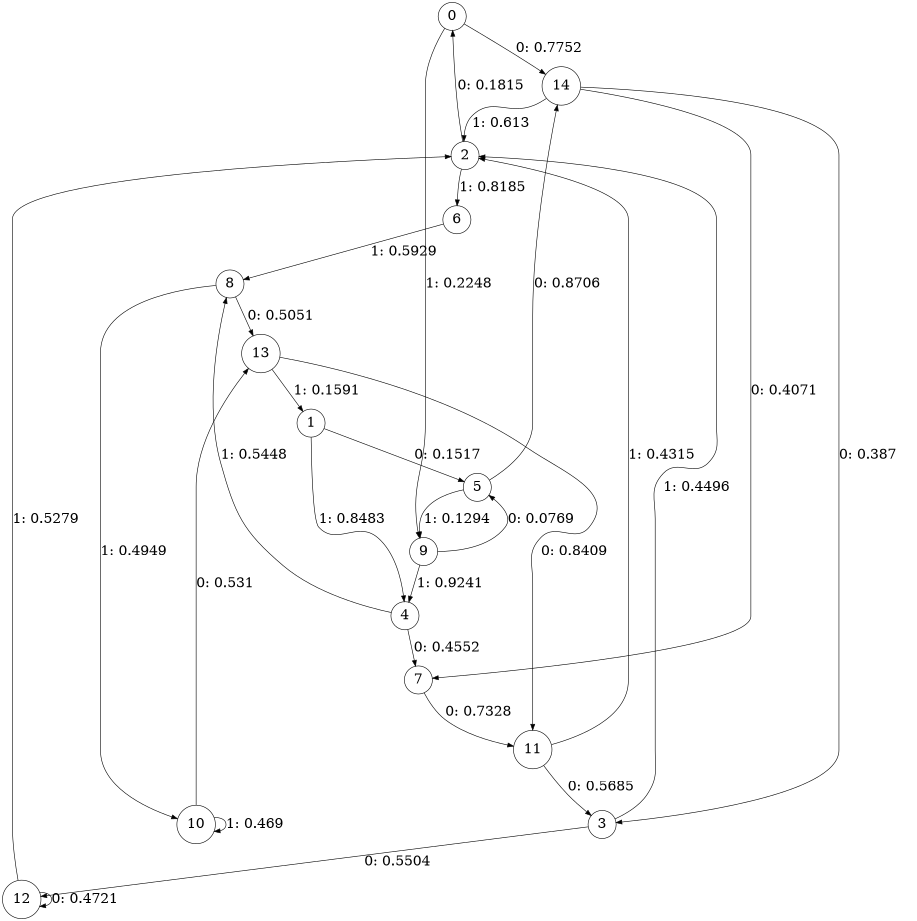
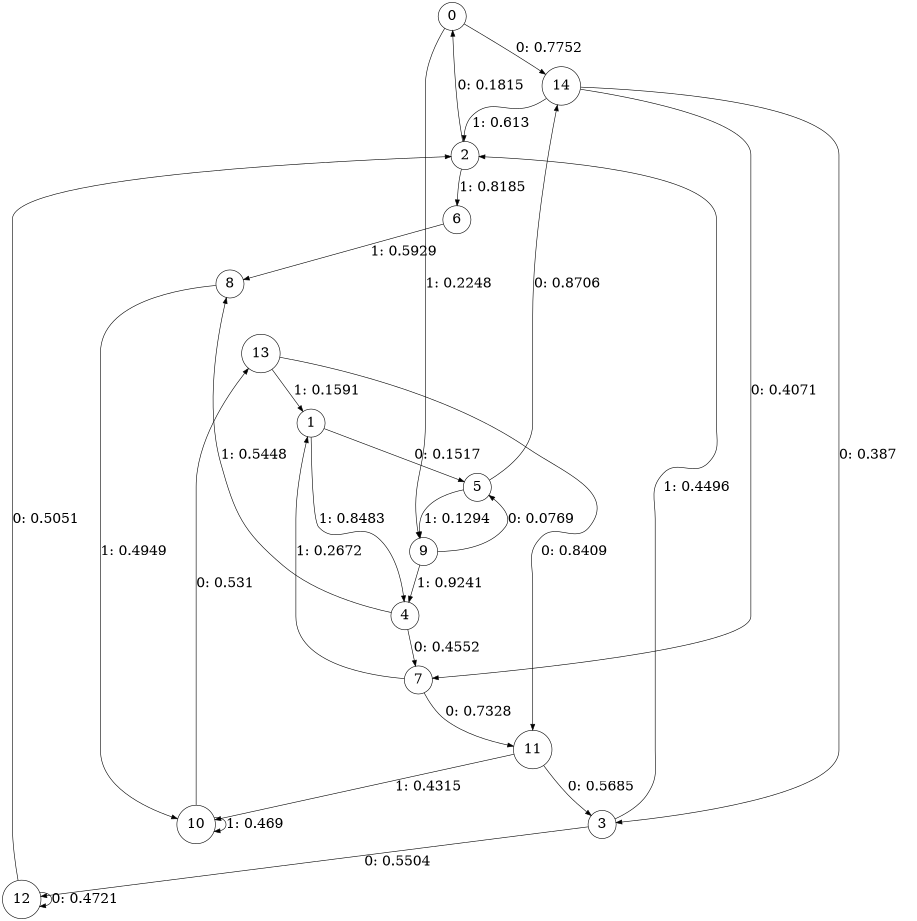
edge "8" -> "13": removed, label "0: 0.5051"
edge "11" -> "2": now "11" -> "10"
edge "12" -> "2": label "1: 0.5279   " -> "0: 0.5051   "
edge "7" -> "1": added, label "1: 0.2672"
